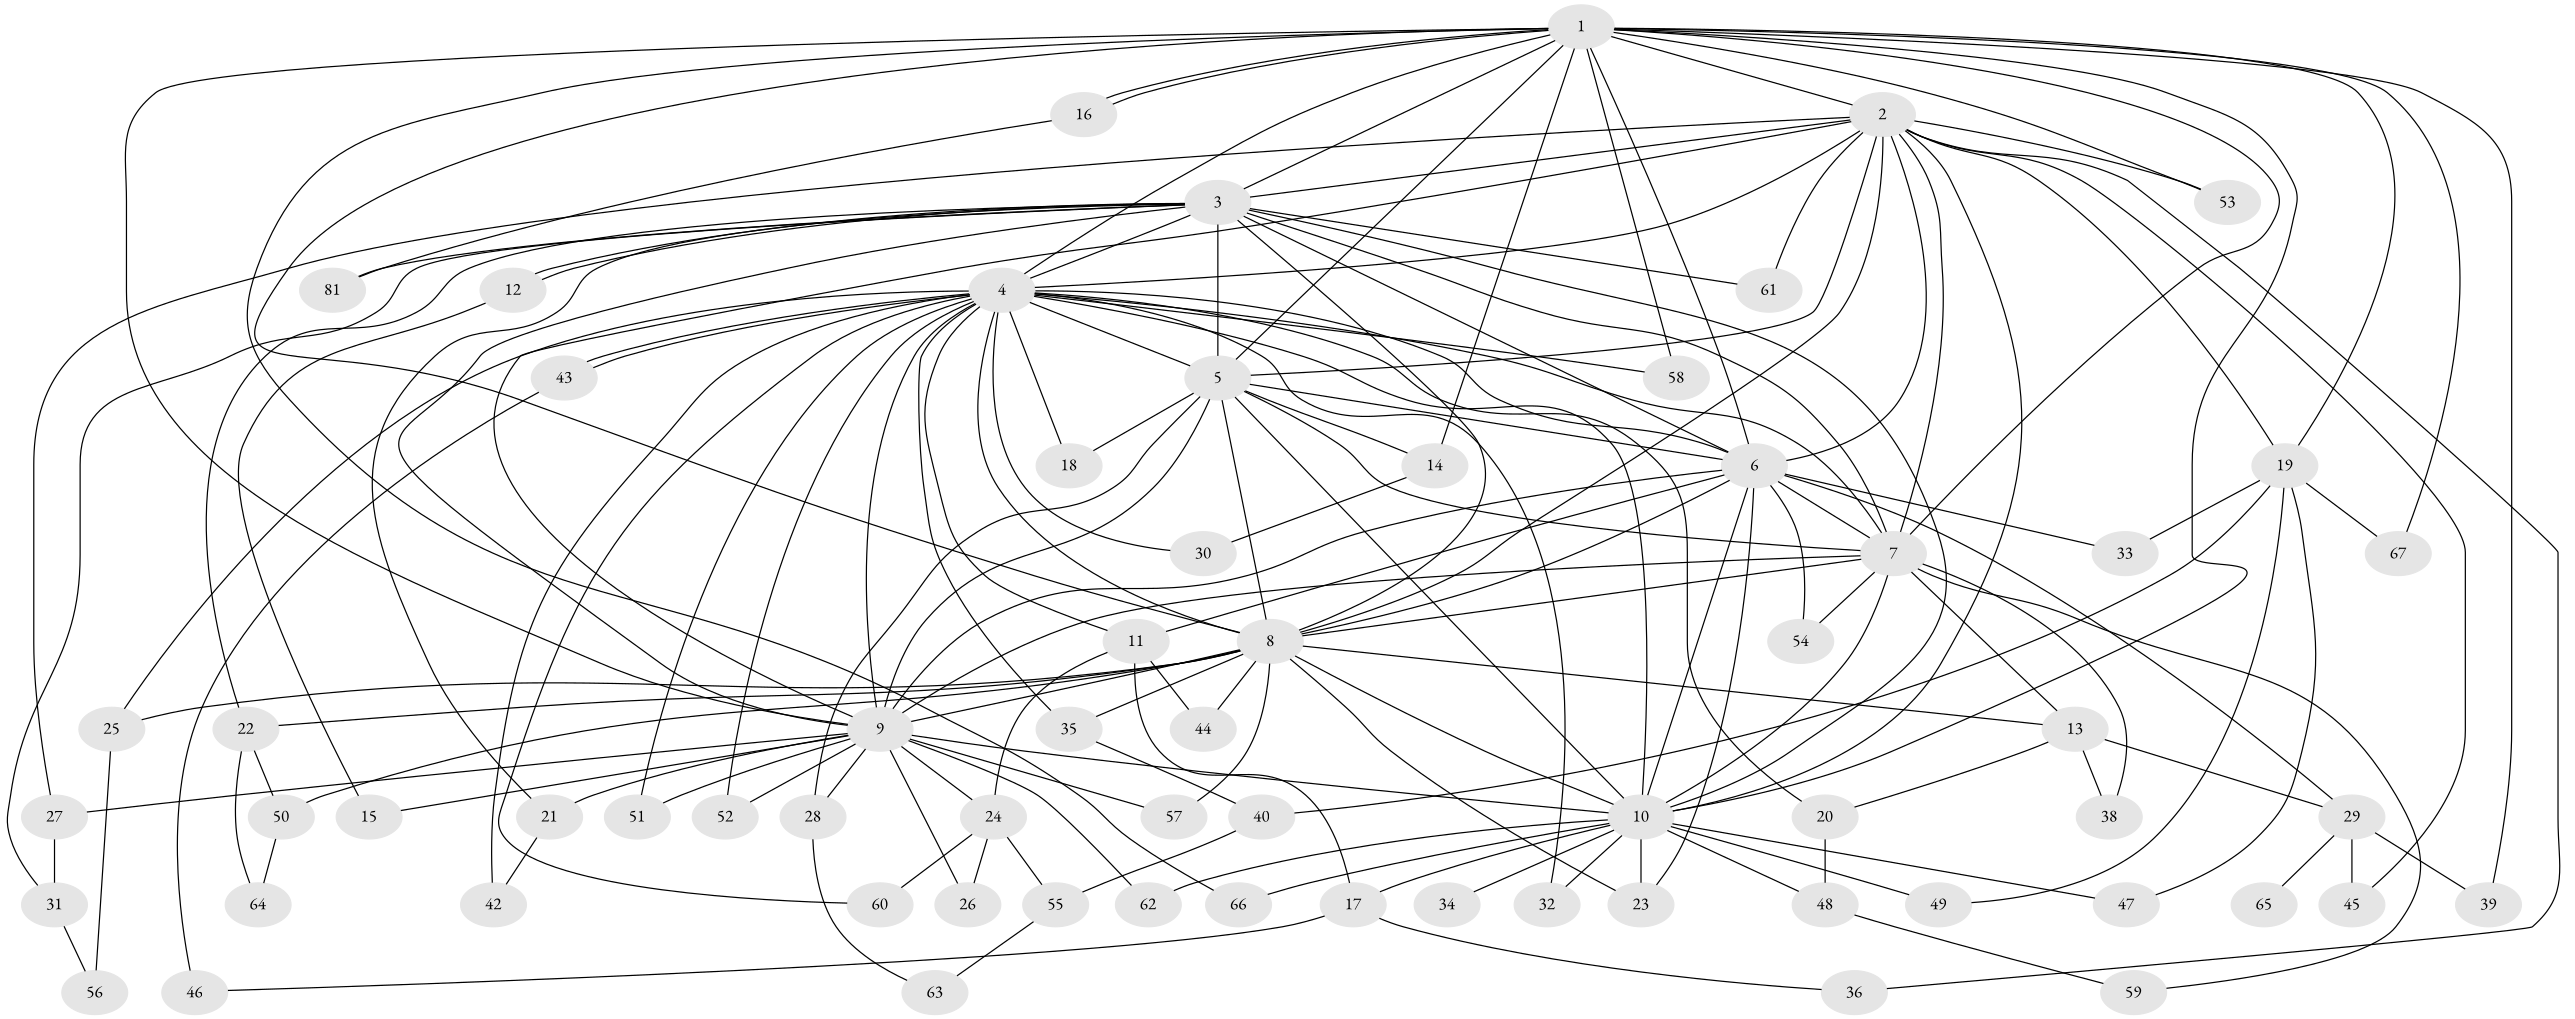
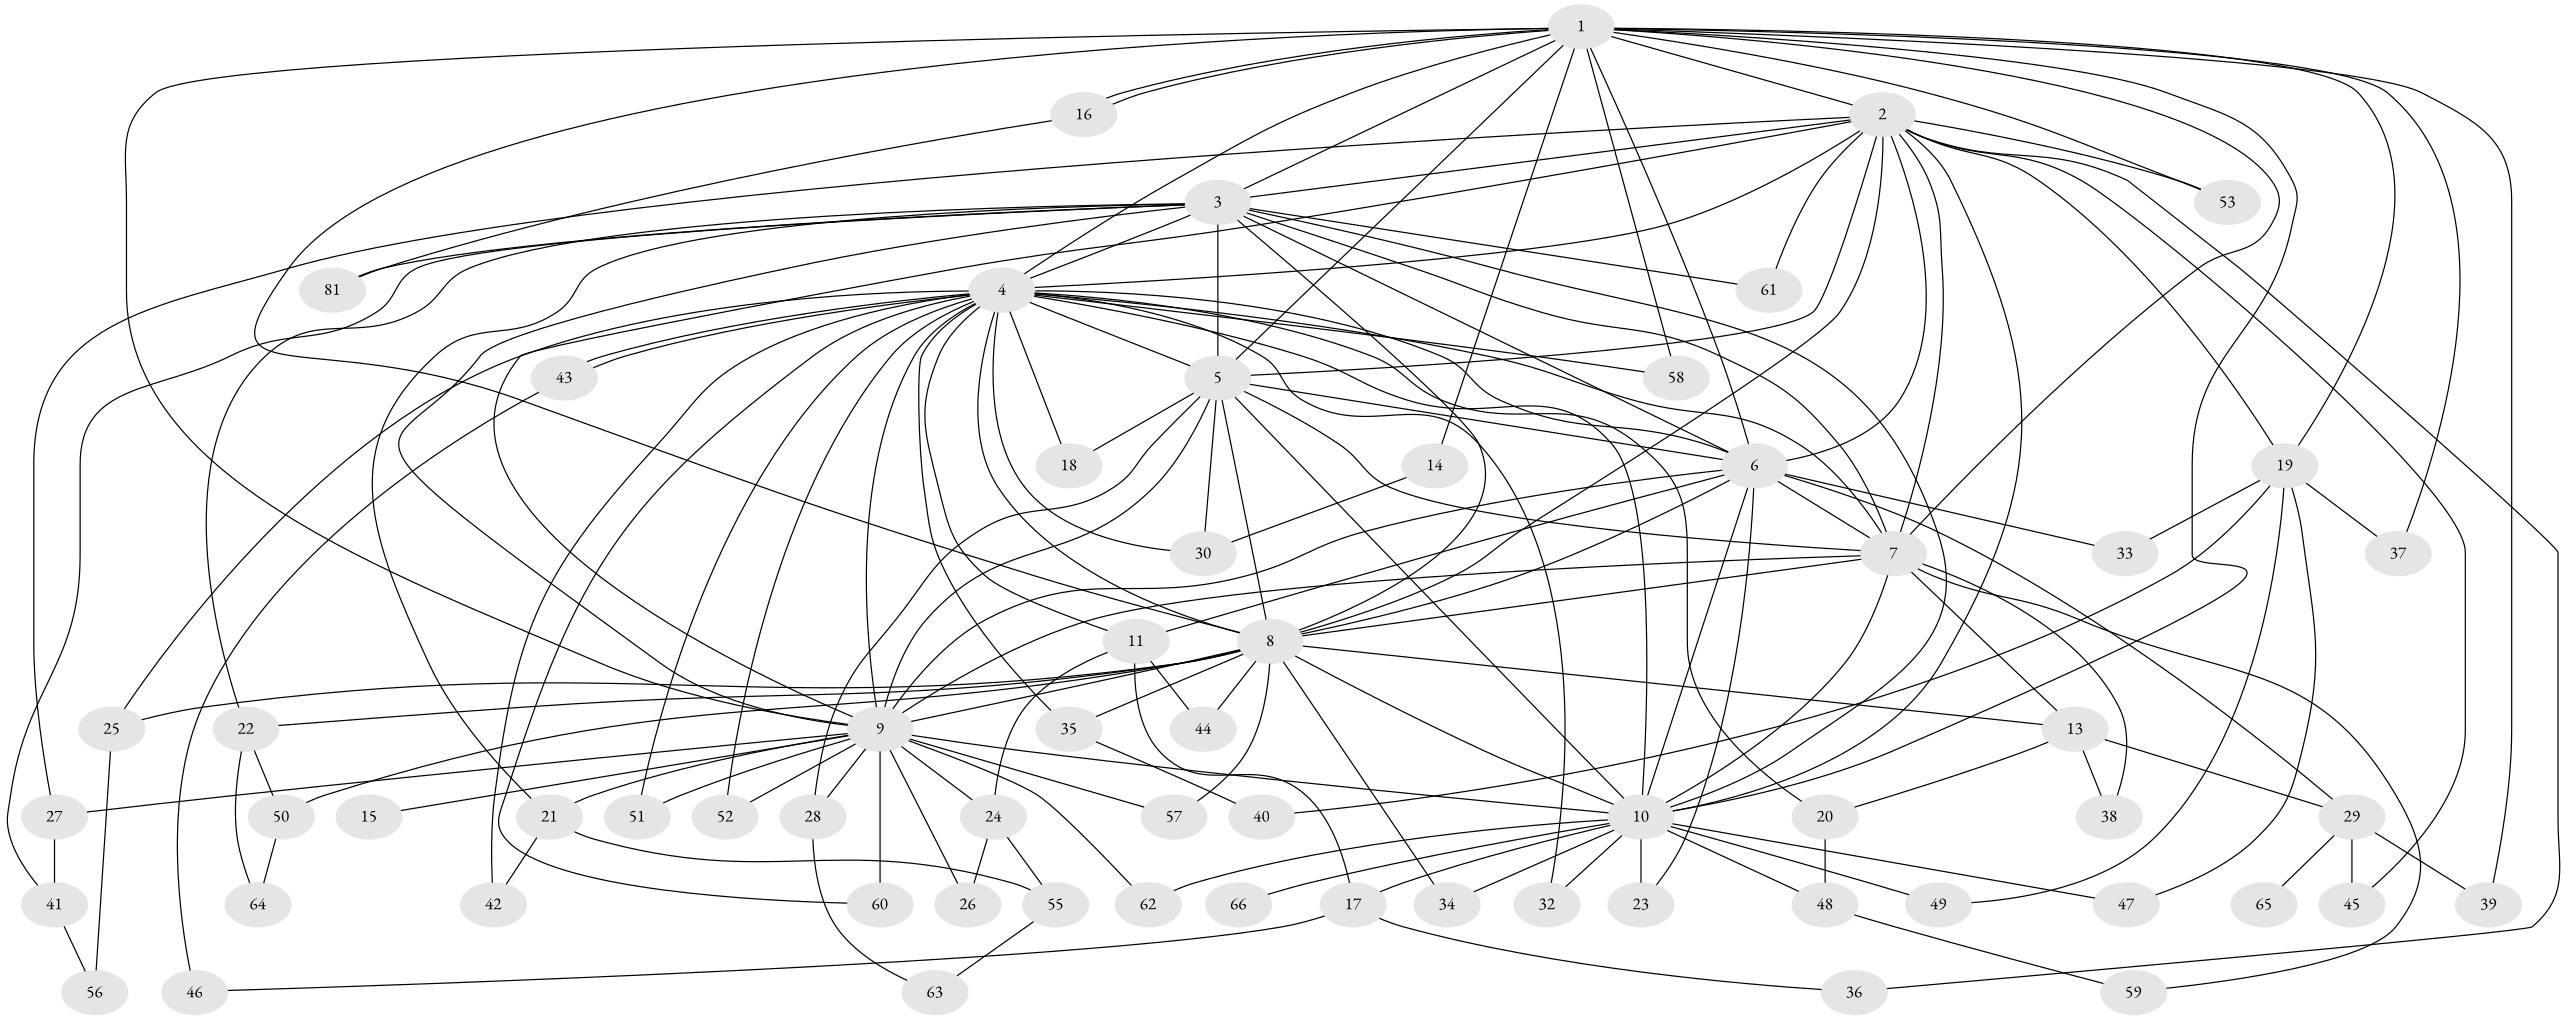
edge "1" -- "66": removed
node "12": removed
edge "5" -- "14": now "5" -- "30"
node "67": label "67" -> "37"
node "54": removed
edge "8" -- "23": now "8" -- "34"
edge "24" -- "60": now "9" -- "60"
edge "40" -- "55": now "21" -- "55"
node "31": label "31" -> "41"
